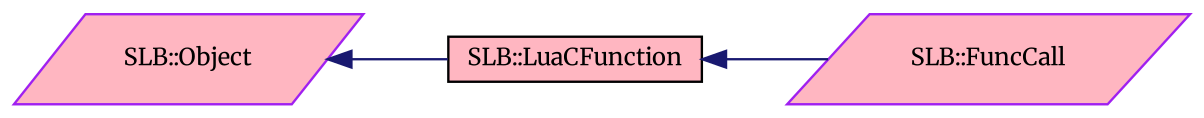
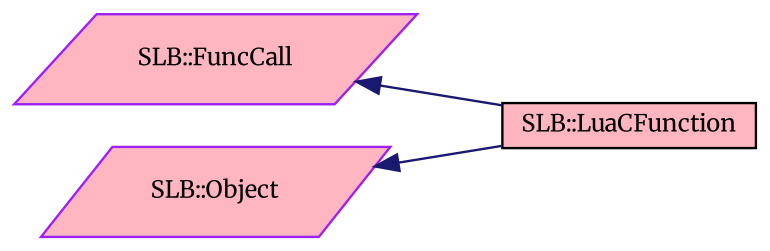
edge "SLB::FuncCall" -> "SLB::LuaCFunction": reversed
